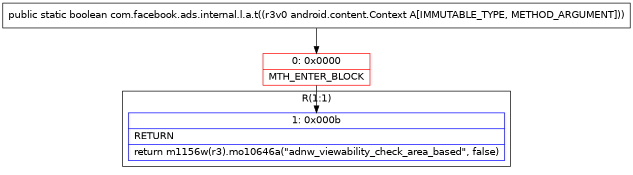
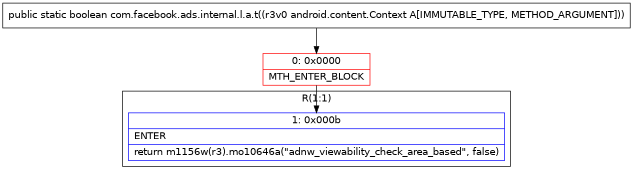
node "1: 0x000b": text "RETURN" -> "ENTER"
